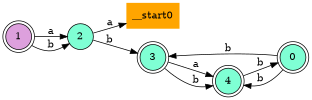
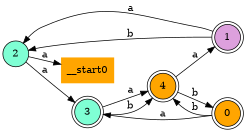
edge "2" -> "3": label "b" -> "a"
edge "0" -> "3": label "b" -> "a"
node "0": fillcolor aquamarine -> orange
edge "4" -> "1": added, label "a"
node "4": fillcolor aquamarine -> orange
